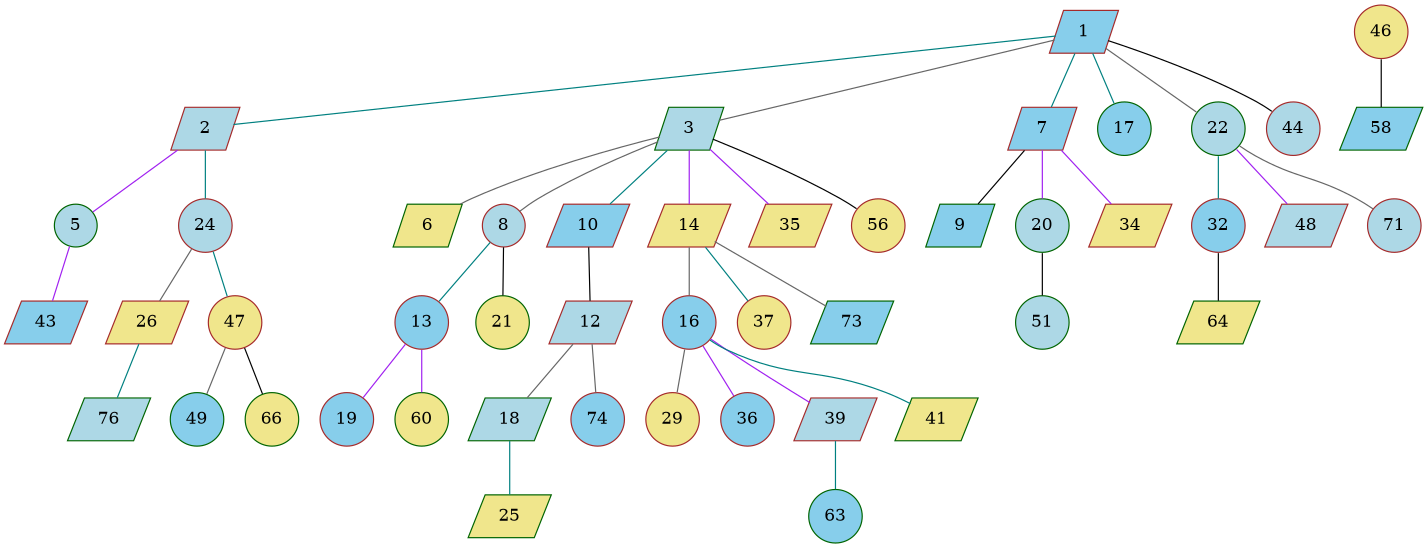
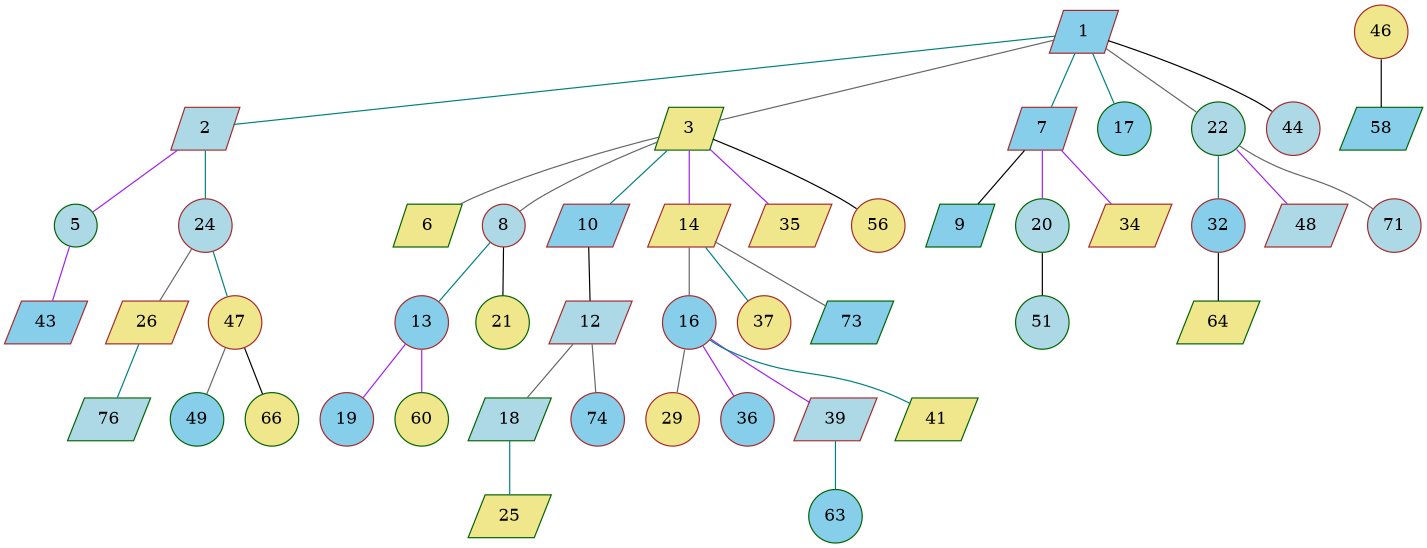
node "3": fillcolor lightblue -> khaki
